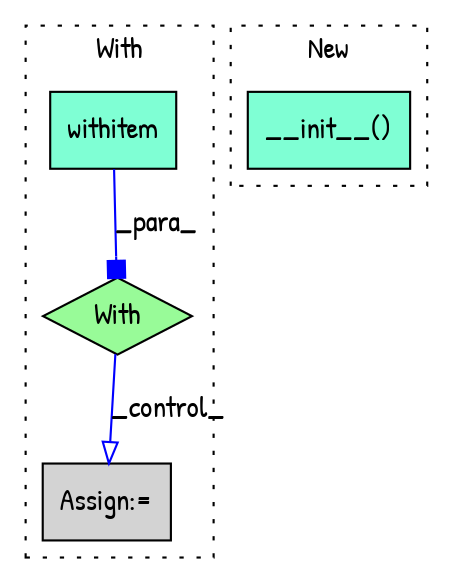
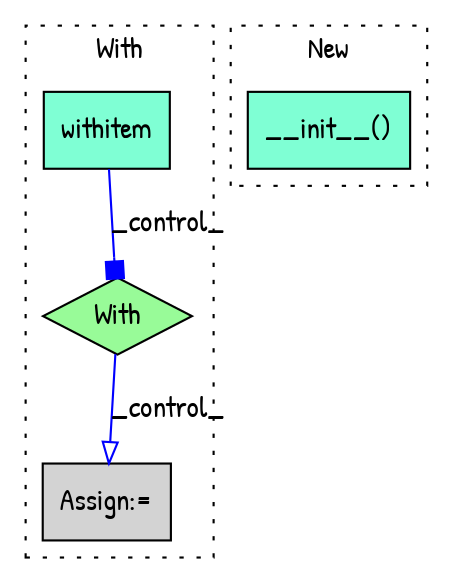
edge "withitem" -> "With": label "_para_" -> "_control_"
